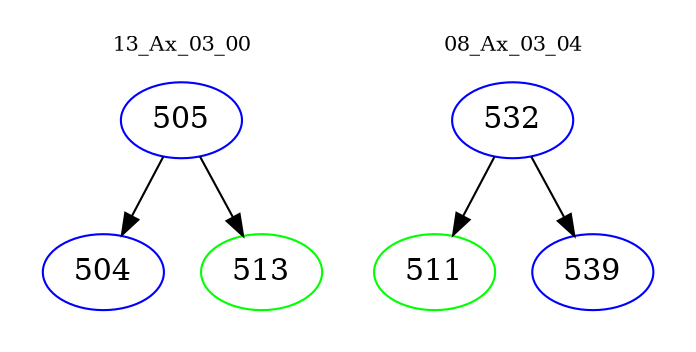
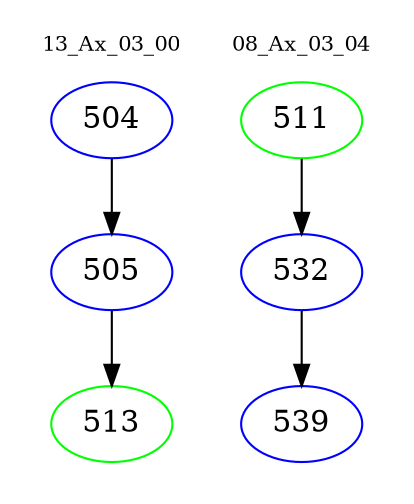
edge "505" -> "504": reversed
edge "532" -> "511": reversed
